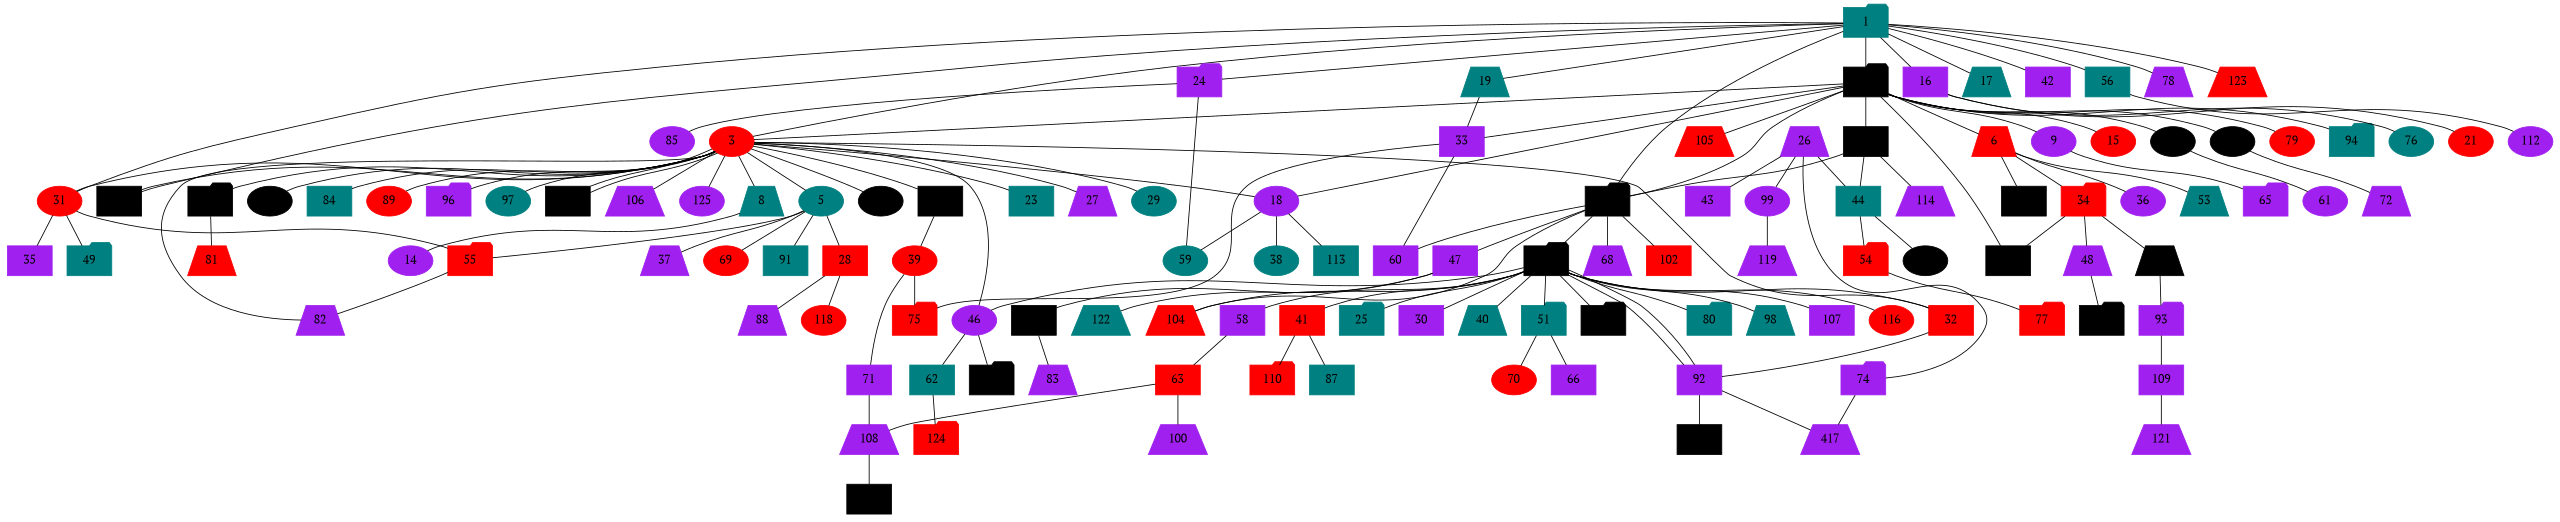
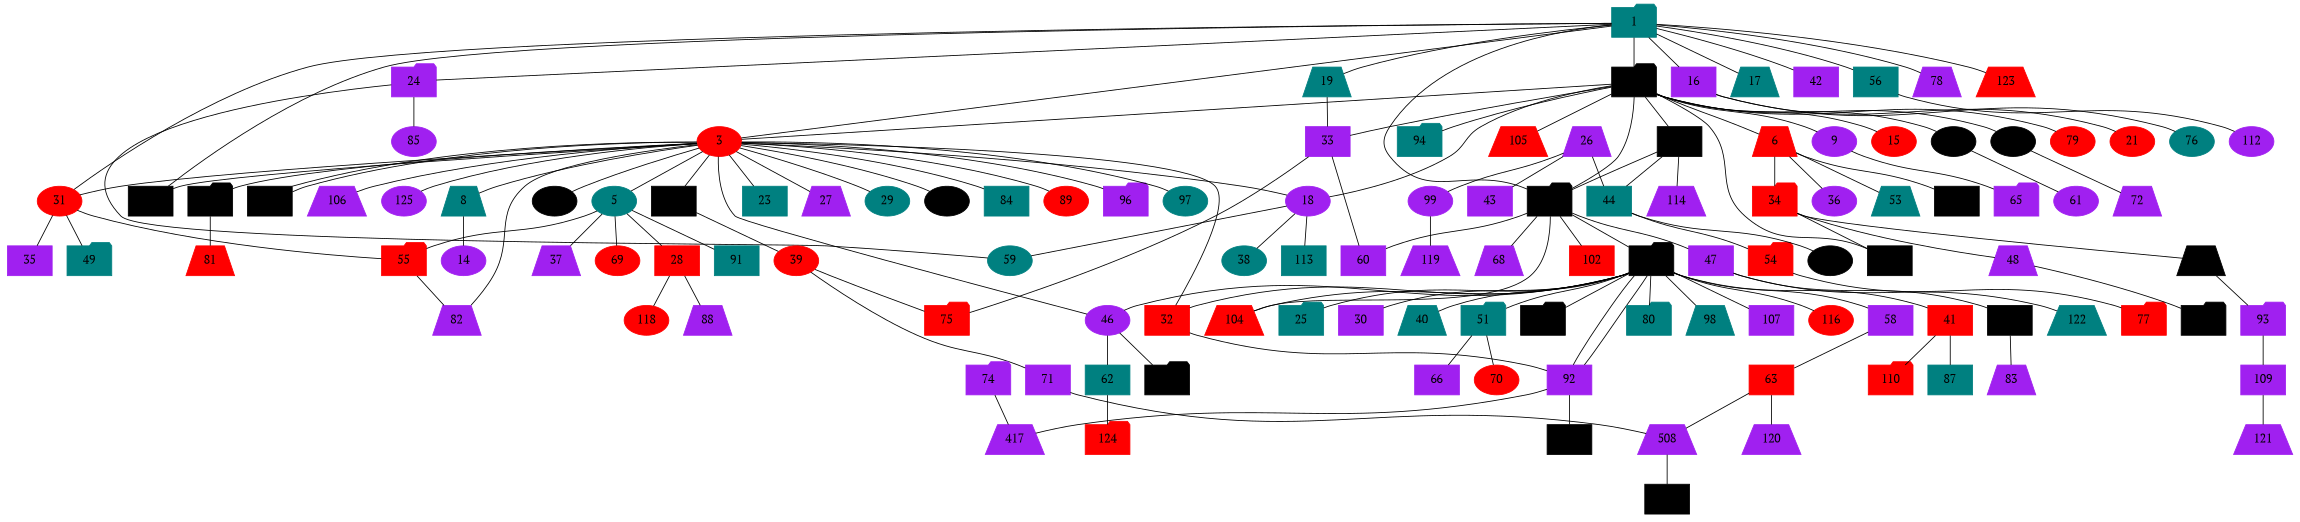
edge "26" -- "74": removed
node "108": label "108" -> "508"
node "100": label "100" -> "120"
